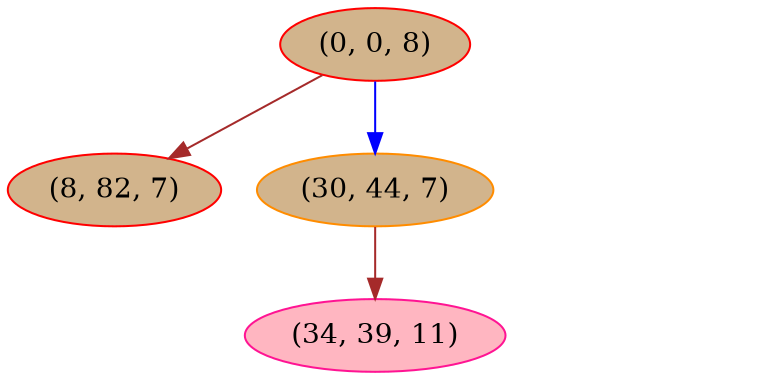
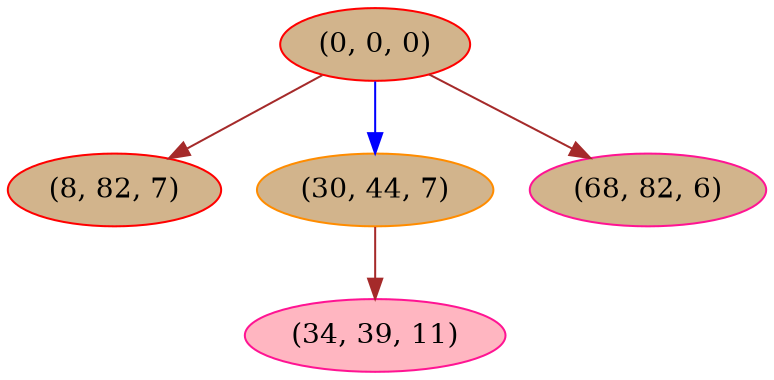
node "(0, 0, 8)": label "(0, 0, 8)" -> "(0, 0, 0)"
node "(68, 82, 6)": added
